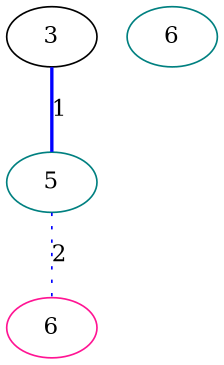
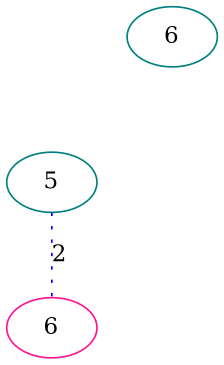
node "3": removed
